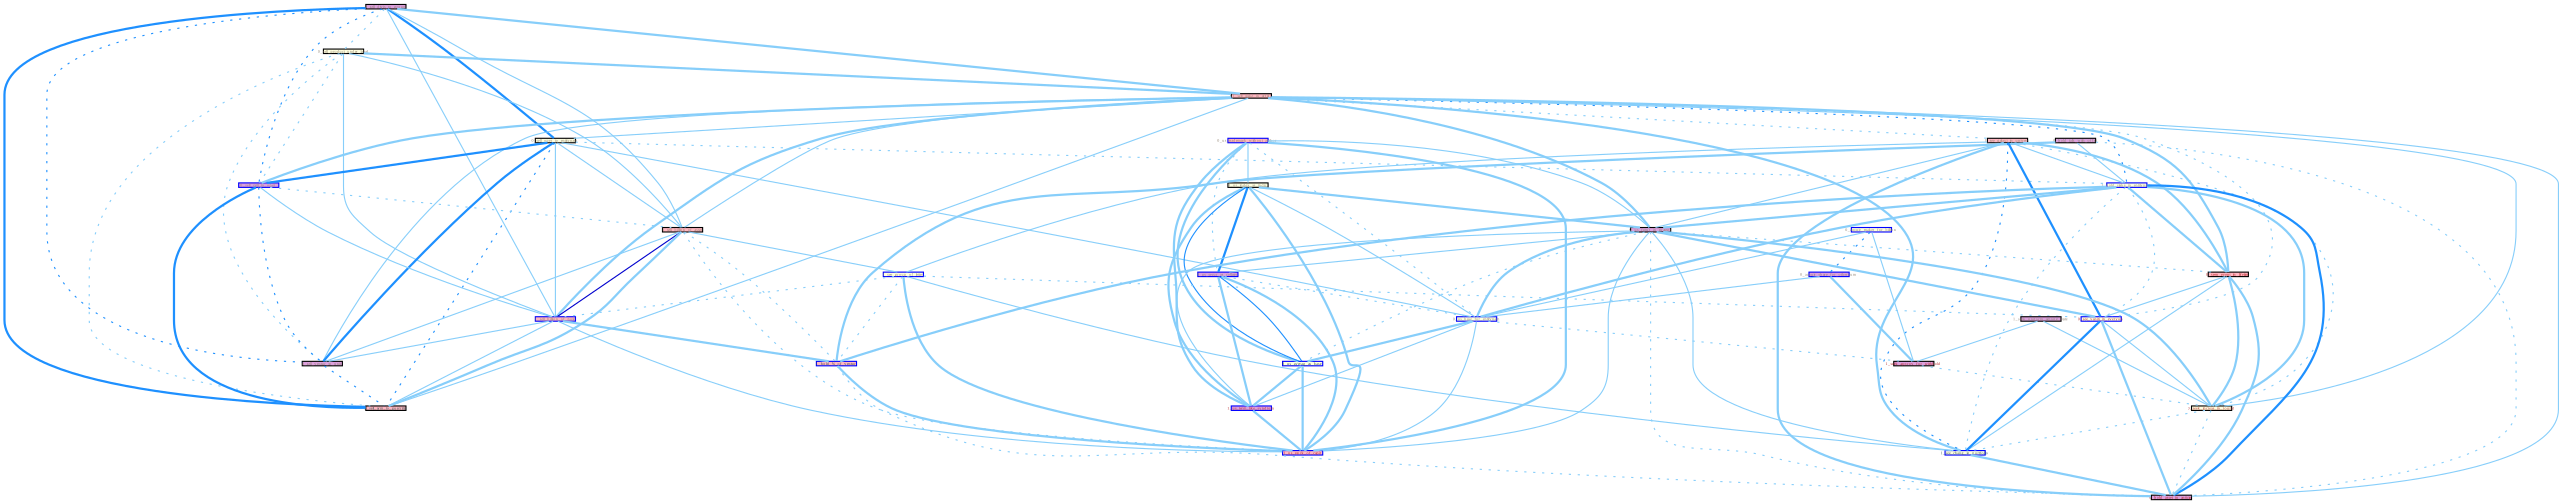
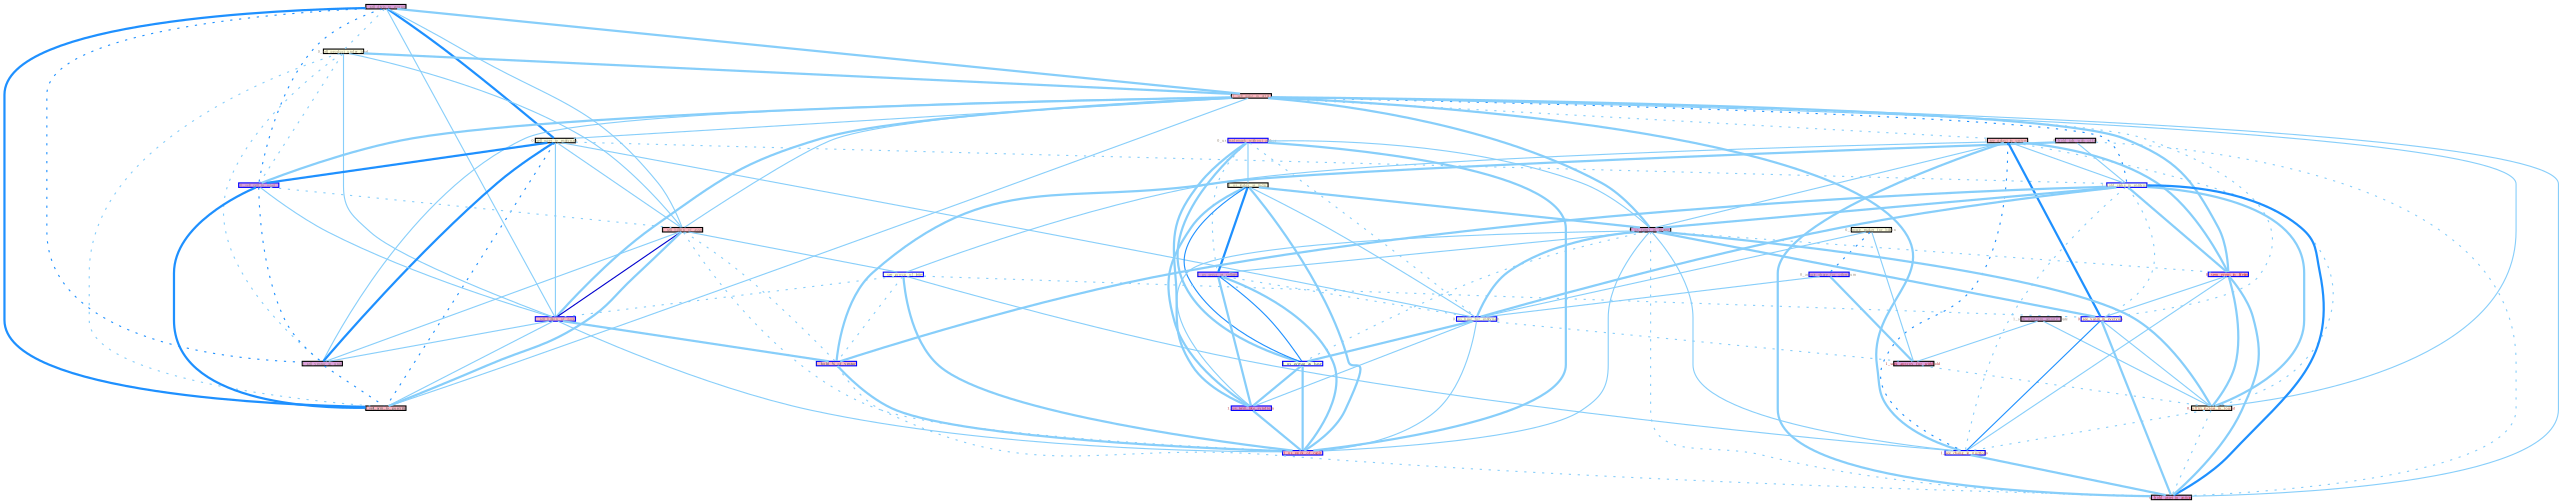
node "0_acquir_maker_for_billion": color blue -> black
node "0_seen_event_in_lifetim": color black -> blue
edge "0_see_vaniti_in_everyon" -- "1_see_chang_in_portfolio": style bold -> solid
node "0_seek_increas_in_round": label "0_seek_increas_in_round" -> "0_offici_increas_in_round"
node "1_see_chang_in_portfolio": fontcolor #2f4f4f -> #b22222
